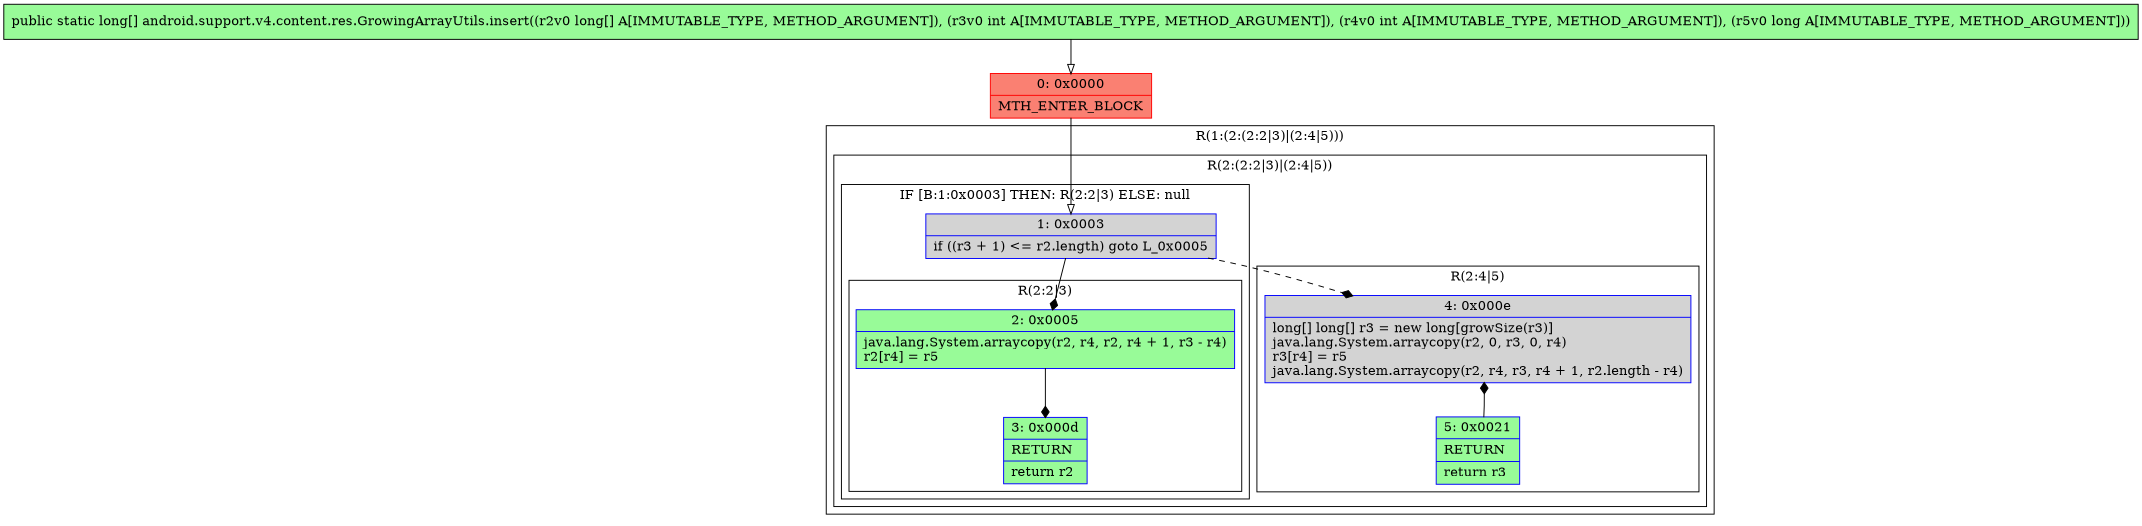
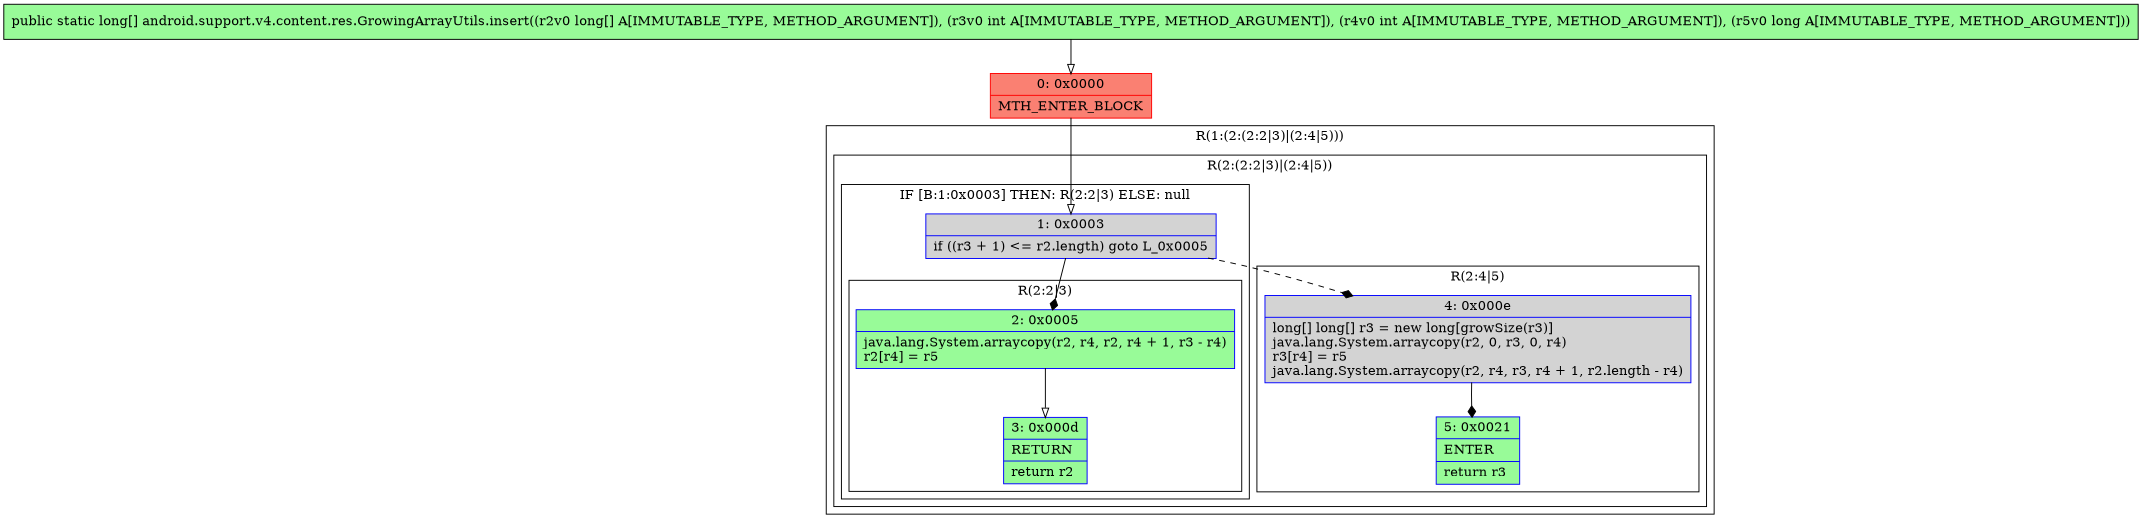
edge "2: 0x0005" -> "3: 0x000d": arrowhead diamond -> onormal
edge "5: 0x0021" -> "4: 0x000e": reversed
node "5: 0x0021": text "RETURN" -> "ENTER"
